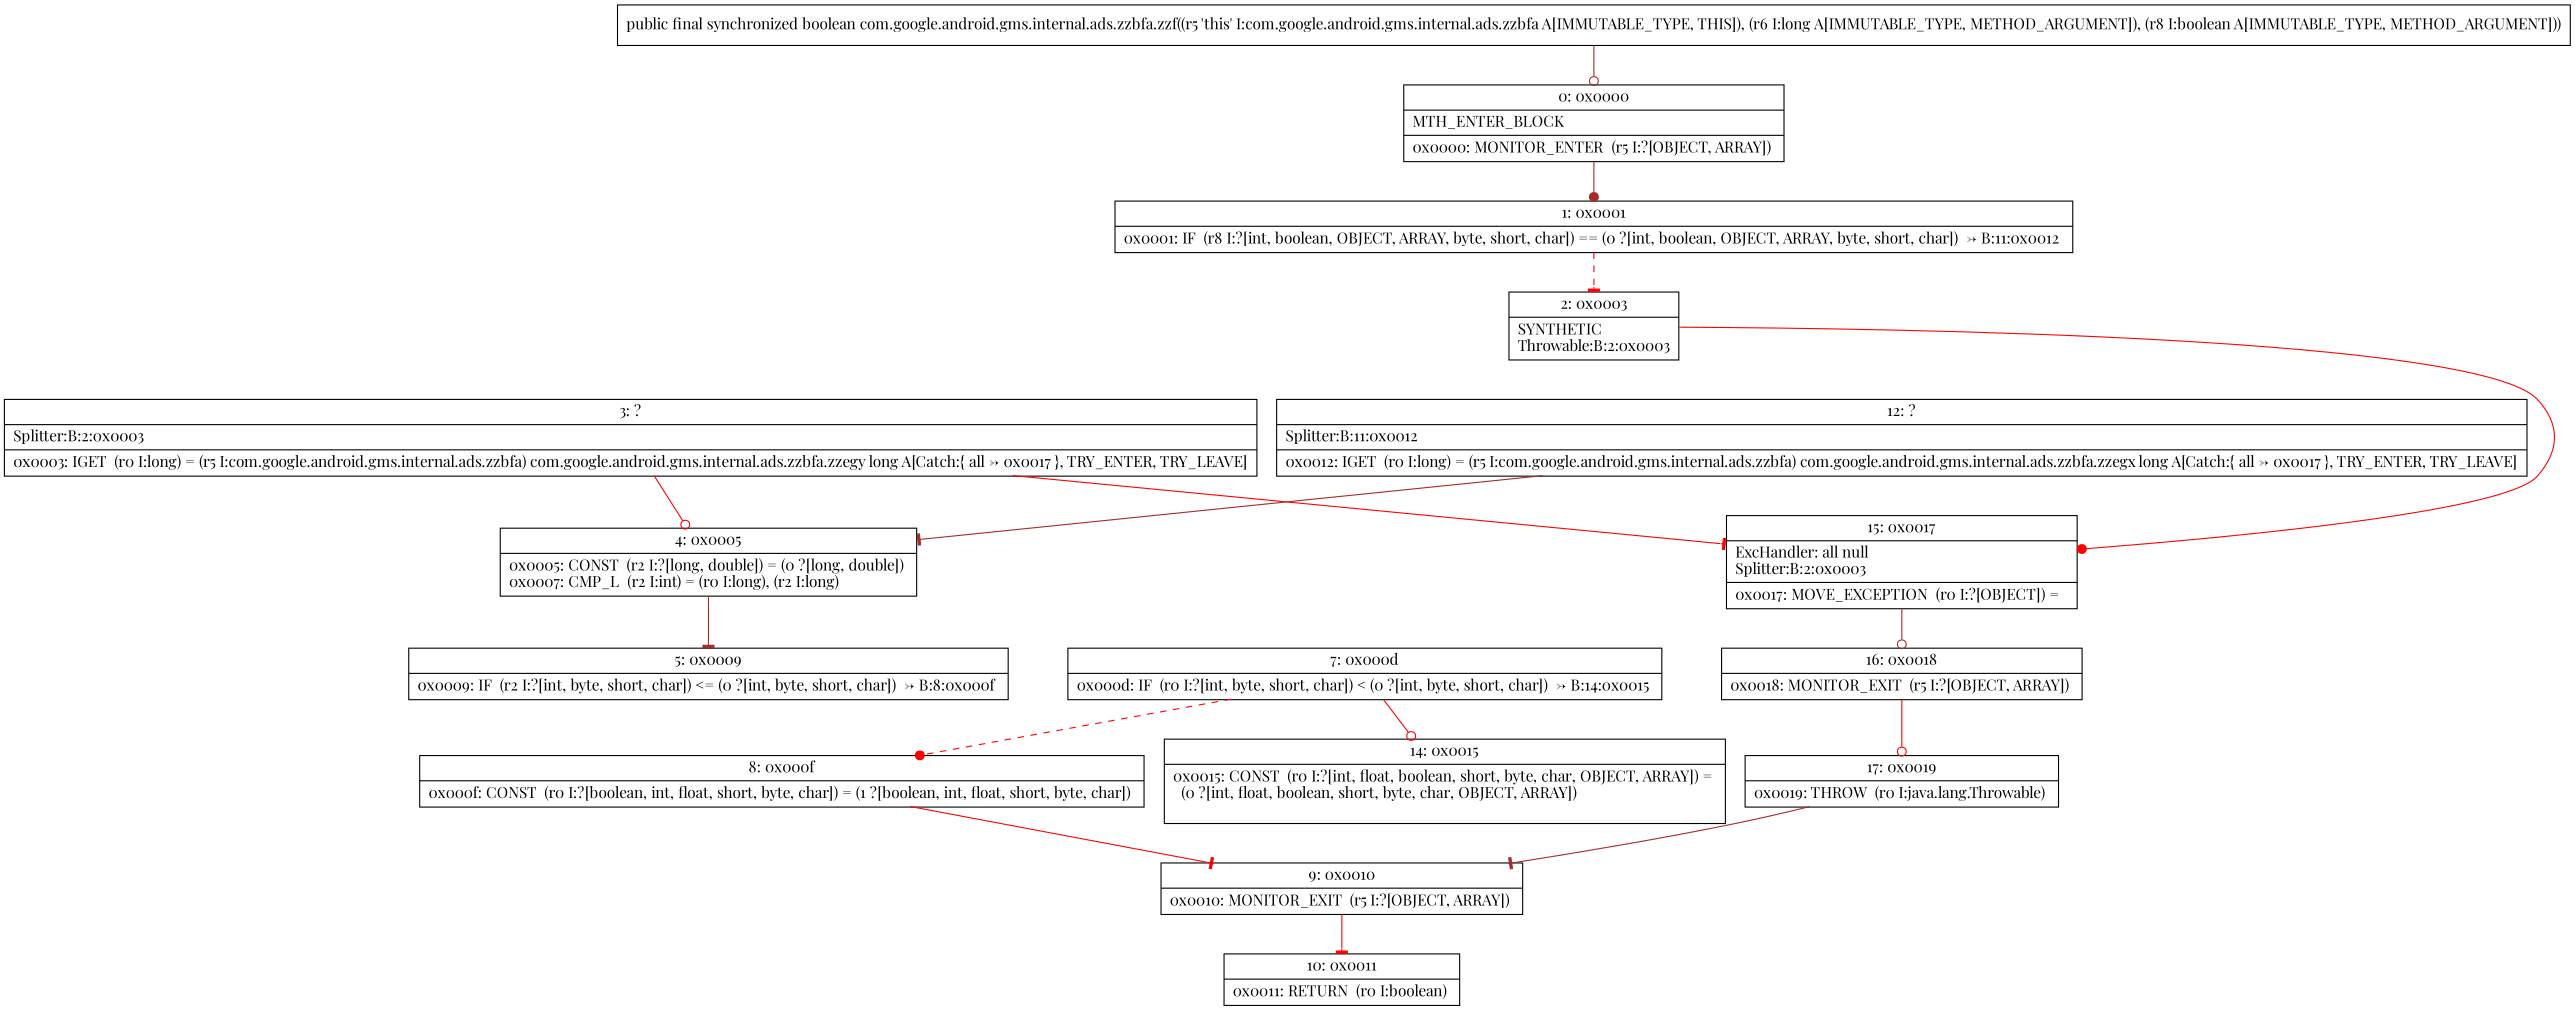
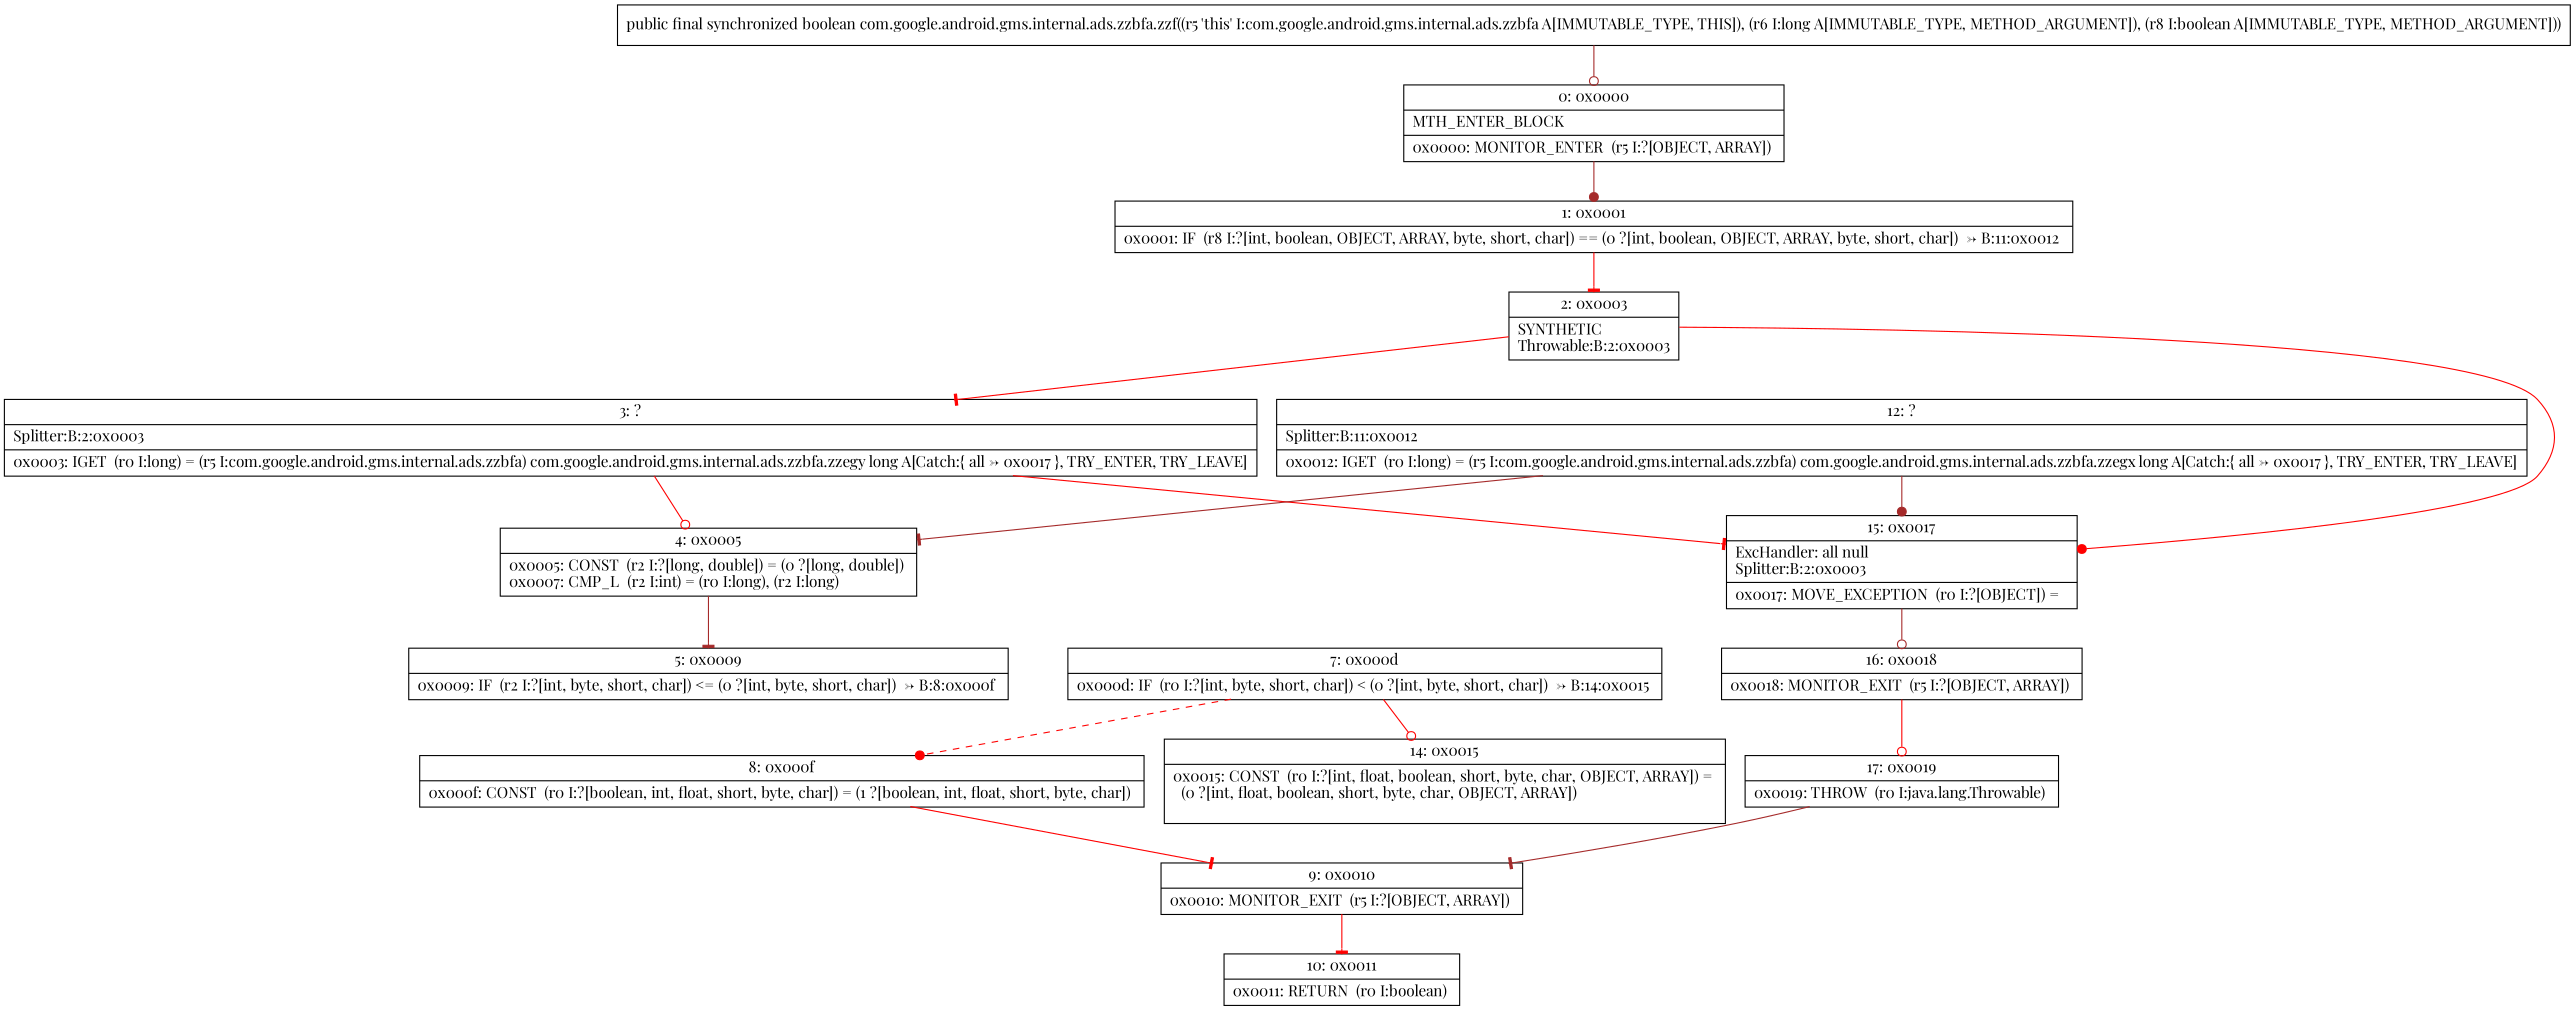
edge "1: 0x0001" -> "2: 0x0003": style dashed -> solid
edge "2: 0x0003" -> "3: ?": added
edge "12: ?" -> "15: 0x0017": added
